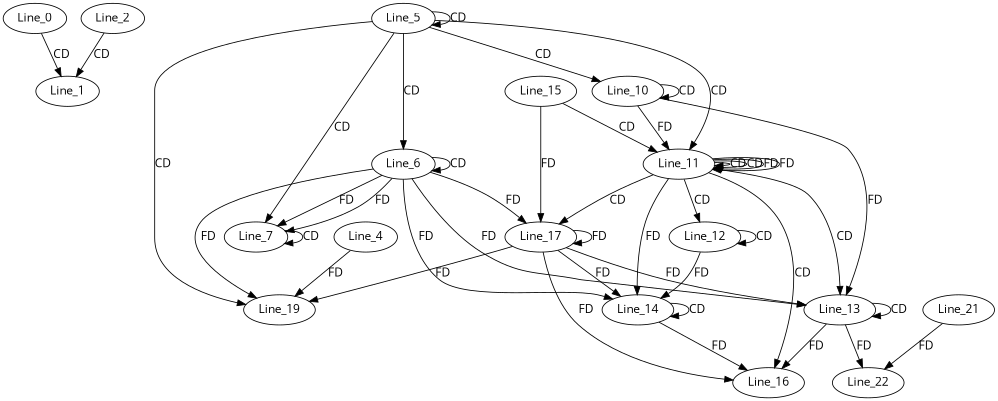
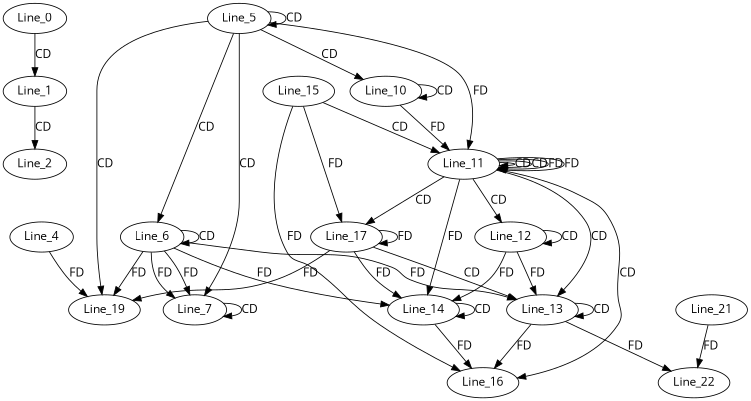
edge "Line_2" -> "Line_1": reversed
edge "Line_5" -> "Line_11": label "CD" -> "FD"
edge "Line_10" -> "Line_13": now "Line_12" -> "Line_13"
edge "Line_6" -> "Line_17": removed, label "FD"
edge "Line_17" -> "Line_13": label "FD" -> "CD"
edge "Line_17" -> "Line_16": now "Line_15" -> "Line_16"
